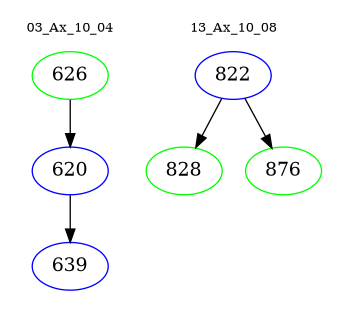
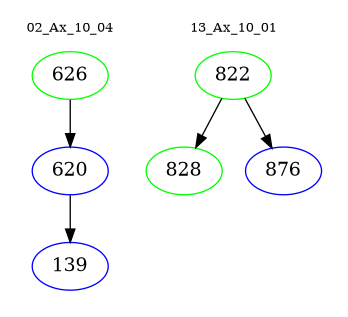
cluster "03_Ax_10_04": label "03_Ax_10_04" -> "02_Ax_10_04"
cluster "13_Ax_10_08": label "13_Ax_10_08" -> "13_Ax_10_01"
node "822": color blue -> green
node "876": color green -> blue
node "639": label "639" -> "139"
